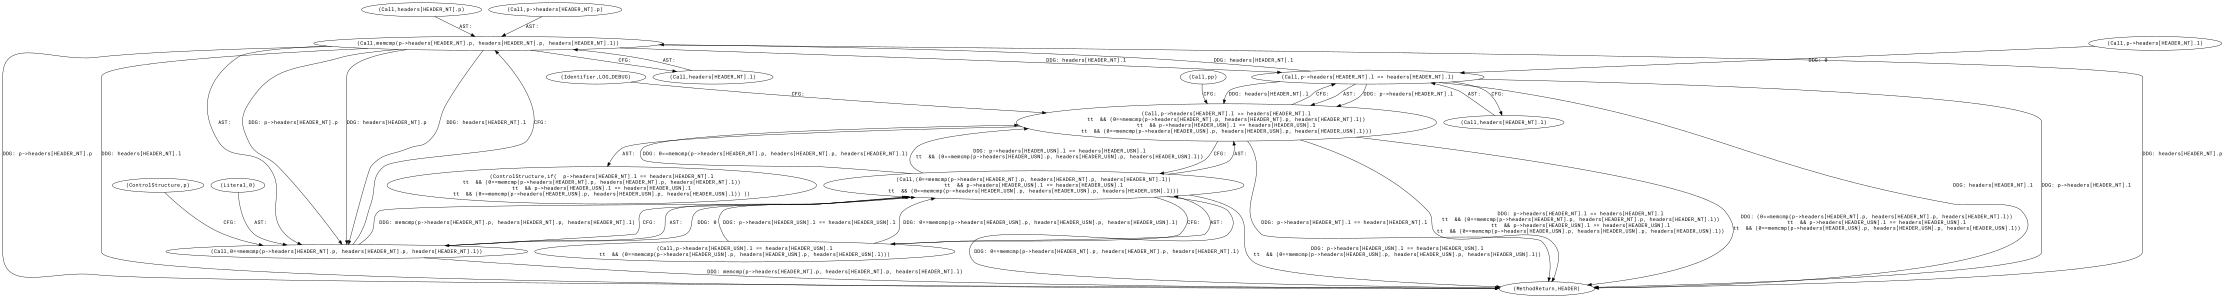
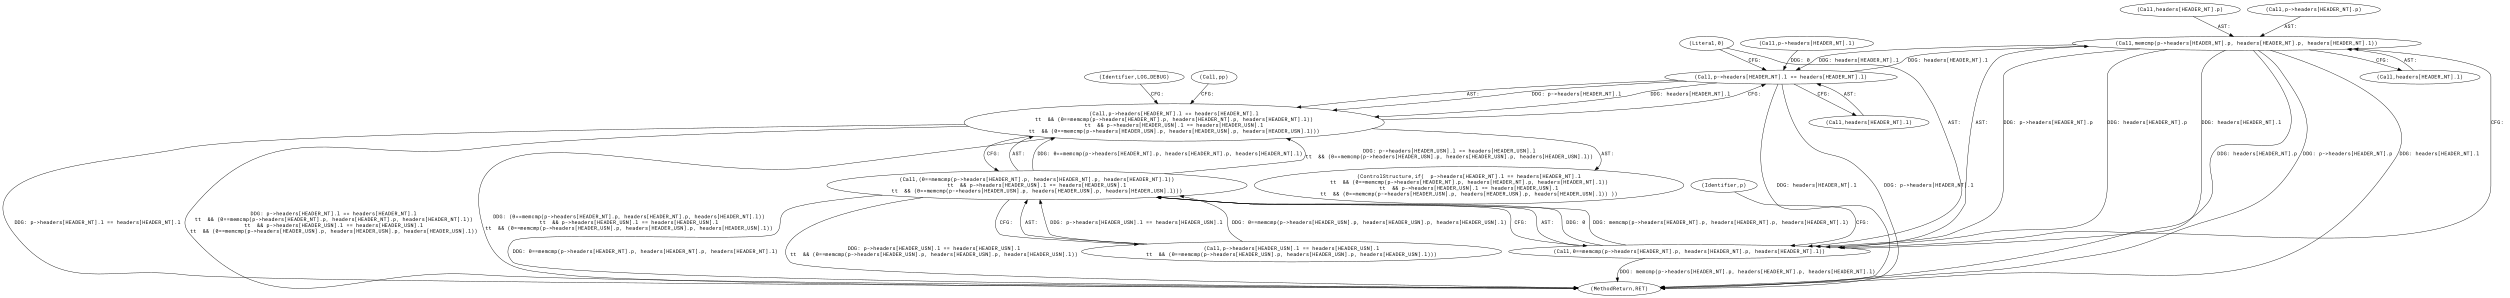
edge "(Literal,0)" -> "(Call,p->headers[HEADER_NT].l == headers[HEADER_NT].l)": added, label "CFG:"
node "(ControlStructure,p)": label "(ControlStructure,p)" -> "(Identifier,p)"
node "(MethodReturn,HEADER)": label "(MethodReturn,HEADER)" -> "(MethodReturn,RET)"
